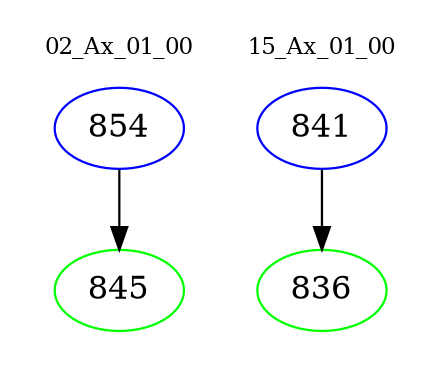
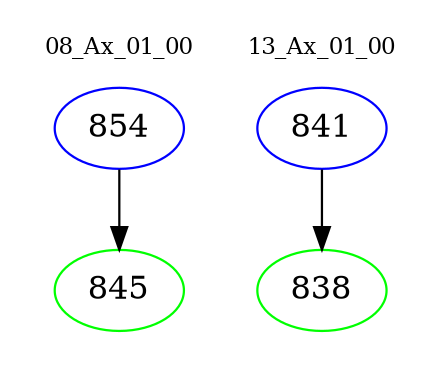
cluster "02_Ax_01_00": label "02_Ax_01_00" -> "08_Ax_01_00"
cluster "15_Ax_01_00": label "15_Ax_01_00" -> "13_Ax_01_00"
node "836": label "836" -> "838"
